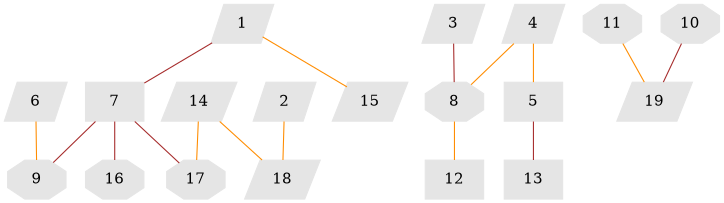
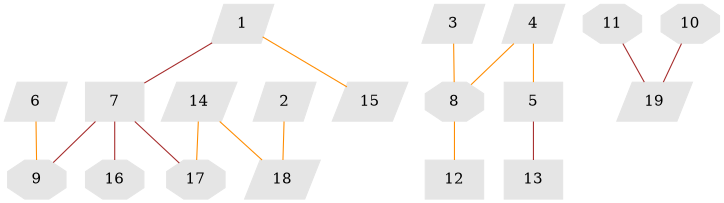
edge "3" -- "8": color brown -> darkorange
edge "11" -- "19": color darkorange -> brown
